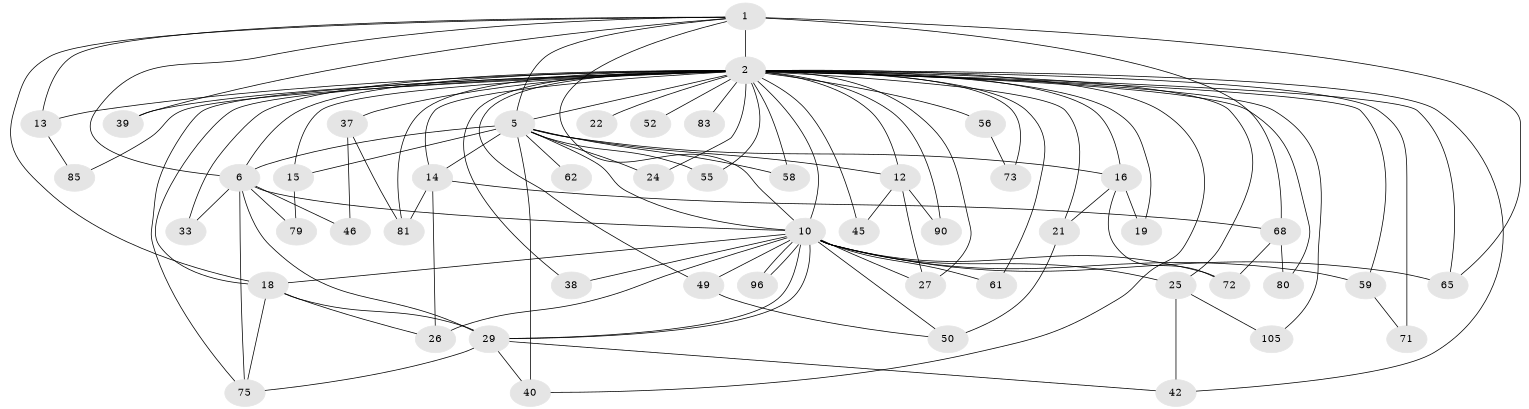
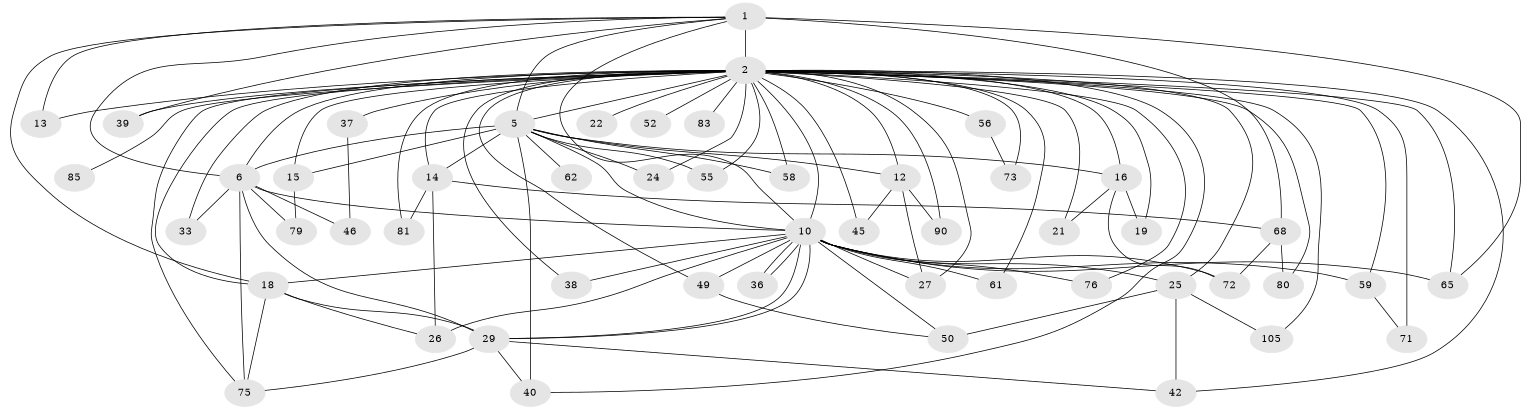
edge "13" -- "85": removed
edge "37" -- "81": removed
node "96": label "96" -> "36"
node "76": added
edge "21" -- "50": now "25" -- "50"
